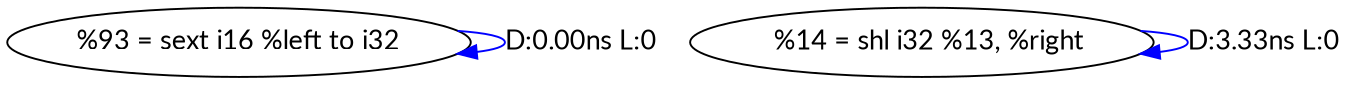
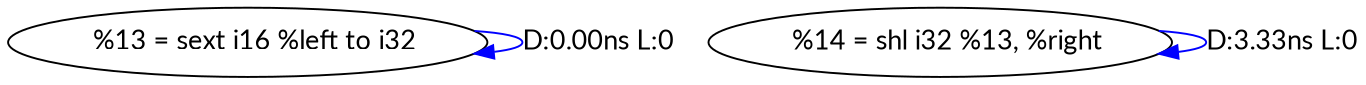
node "%93 = sext i16 %left to i32": label "%93 = sext i16 %left to i32" -> "%13 = sext i16 %left to i32"
